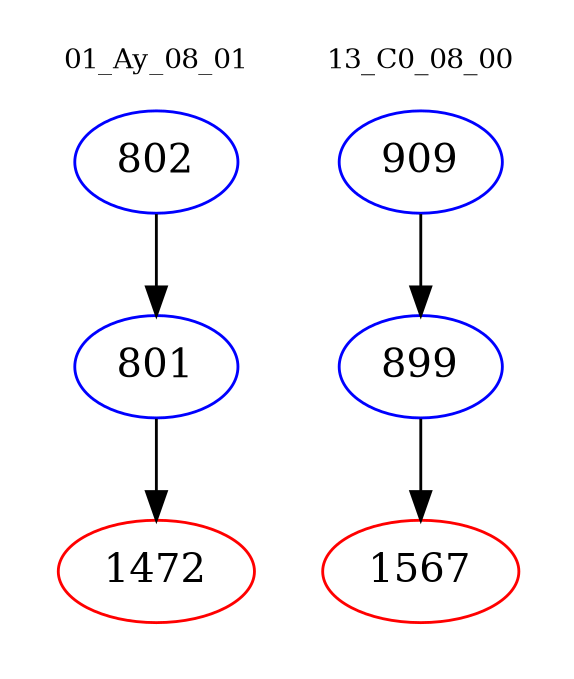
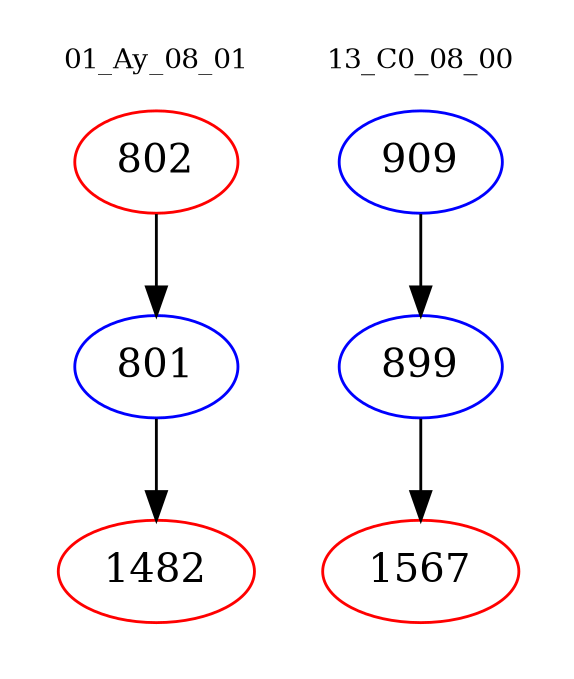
node "802": color blue -> red
node "1472": label "1472" -> "1482"
